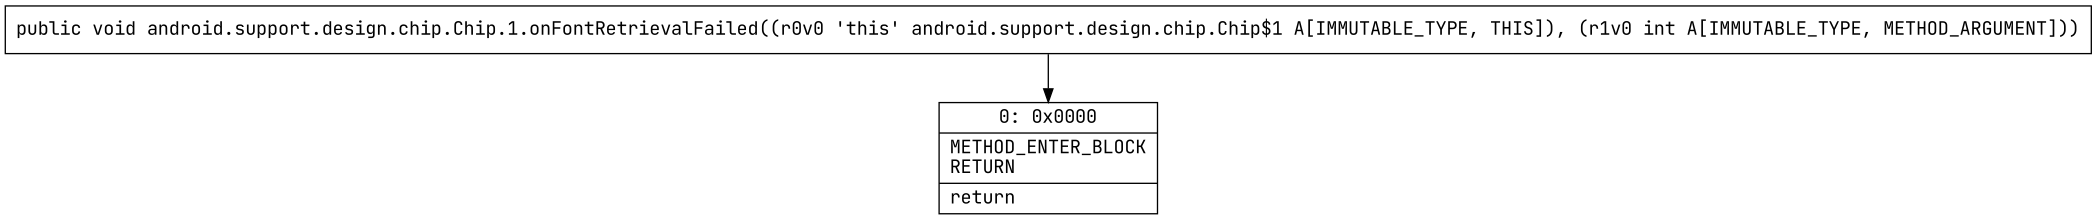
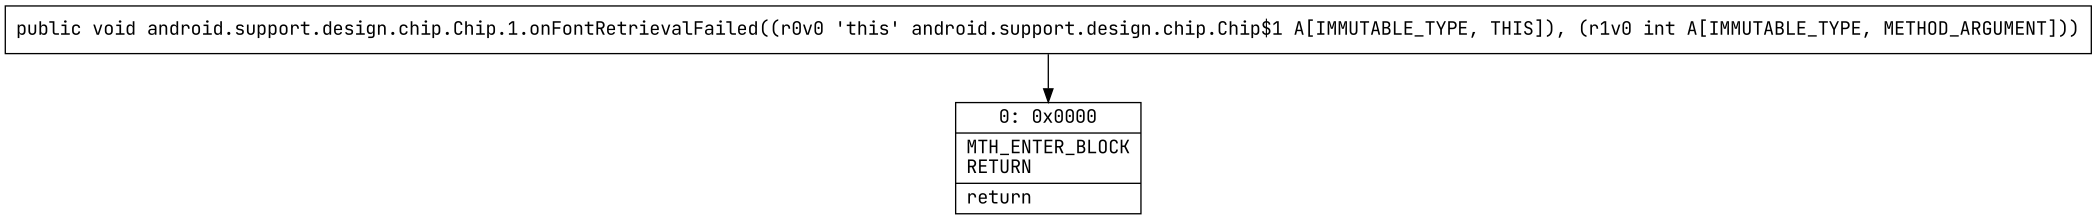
node "0: 0x0000": text "METHOD_ENTER_BLOCK" -> "MTH_ENTER_BLOCK"
